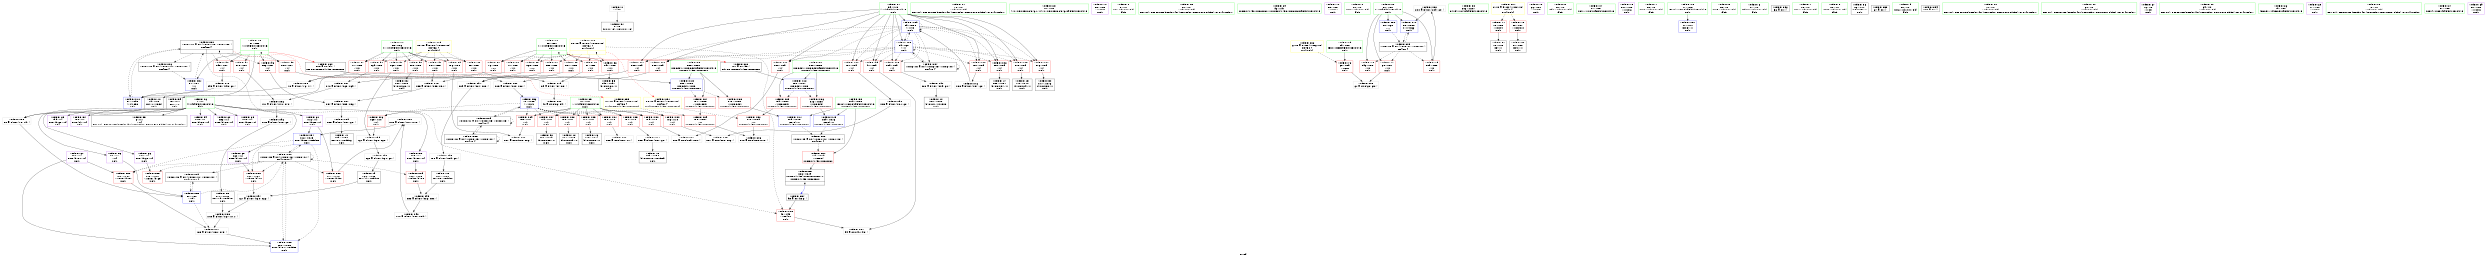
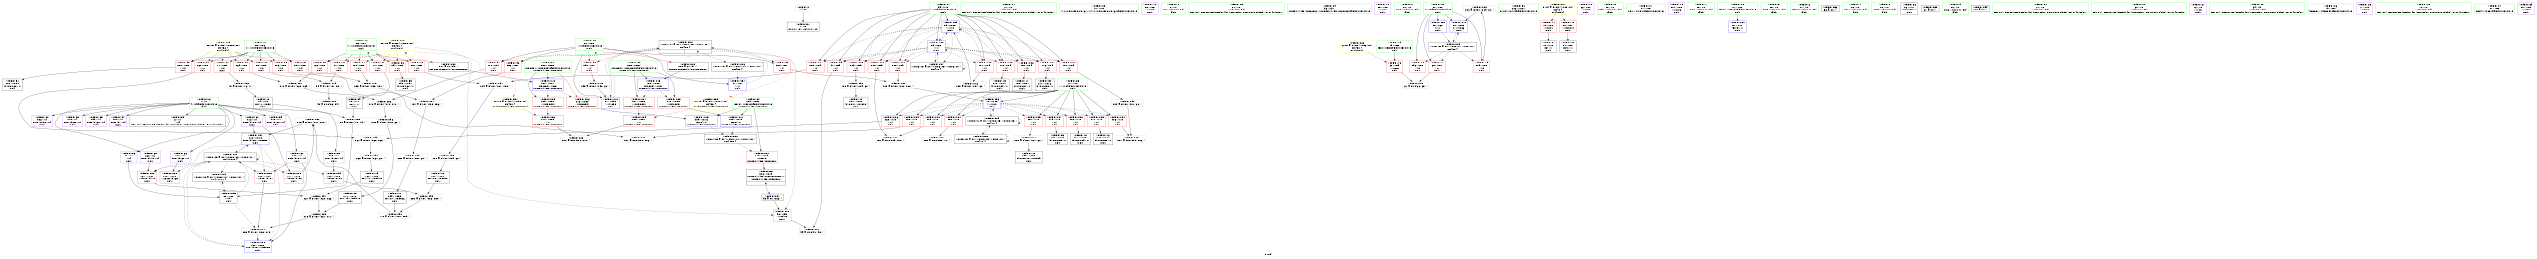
node "NodeID: 81": removed
edge "NodeID: 32" -> "NodeID: 126": color black -> red
edge "NodeID: 25" -> "NodeID: 136": added
edge "NodeID: 16" -> "NodeID: 64": added
edge "NodeID: 44" -> "NodeID: 190": added
